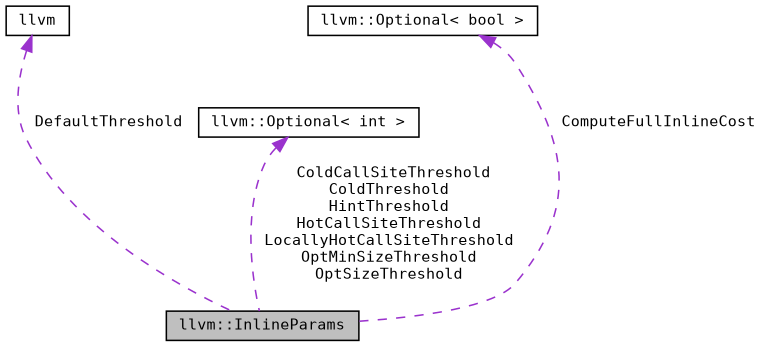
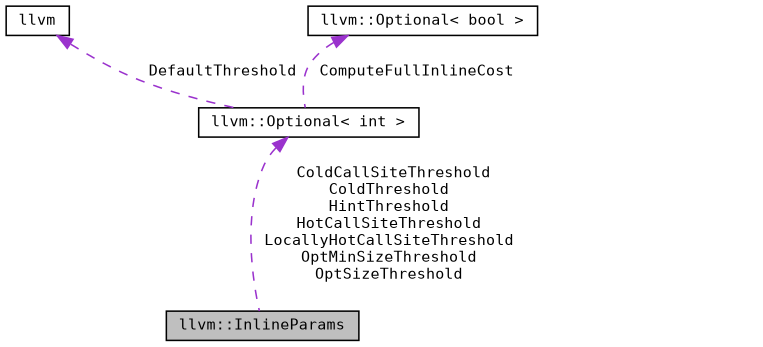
edge "llvm::InlineParams" -> "llvm": now "llvm::Optional< int >" -> "llvm"
edge "llvm::InlineParams" -> "llvm::Optional< bool >": now "llvm::Optional< int >" -> "llvm::Optional< bool >"
